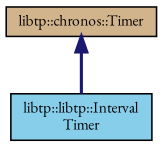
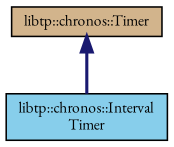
node "libtp::libtp::Interval Timer": label "libtp::libtp::Interval Timer" -> "libtp::chronos::Interval Timer"
